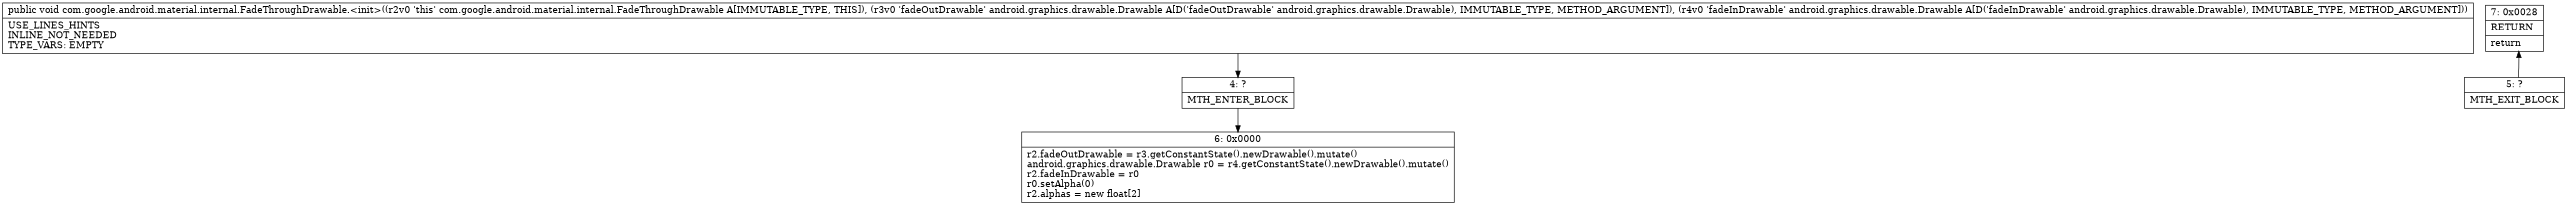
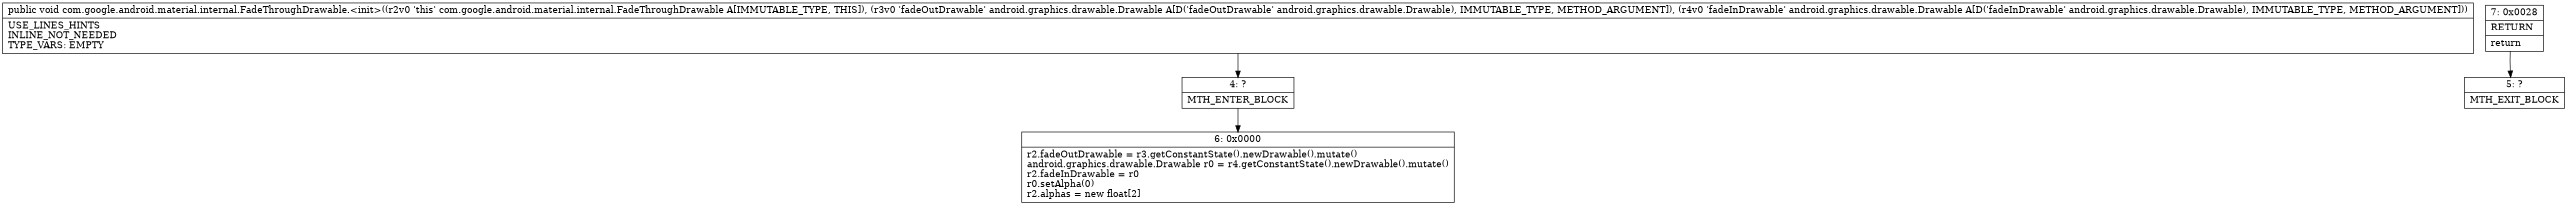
edge "5: ?" -> "7: 0x0028": reversed
